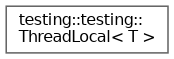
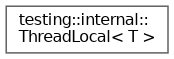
node "testing::testing:: ThreadLocal< T >": label "testing::testing:: ThreadLocal< T >" -> "testing::internal:: ThreadLocal< T >"
